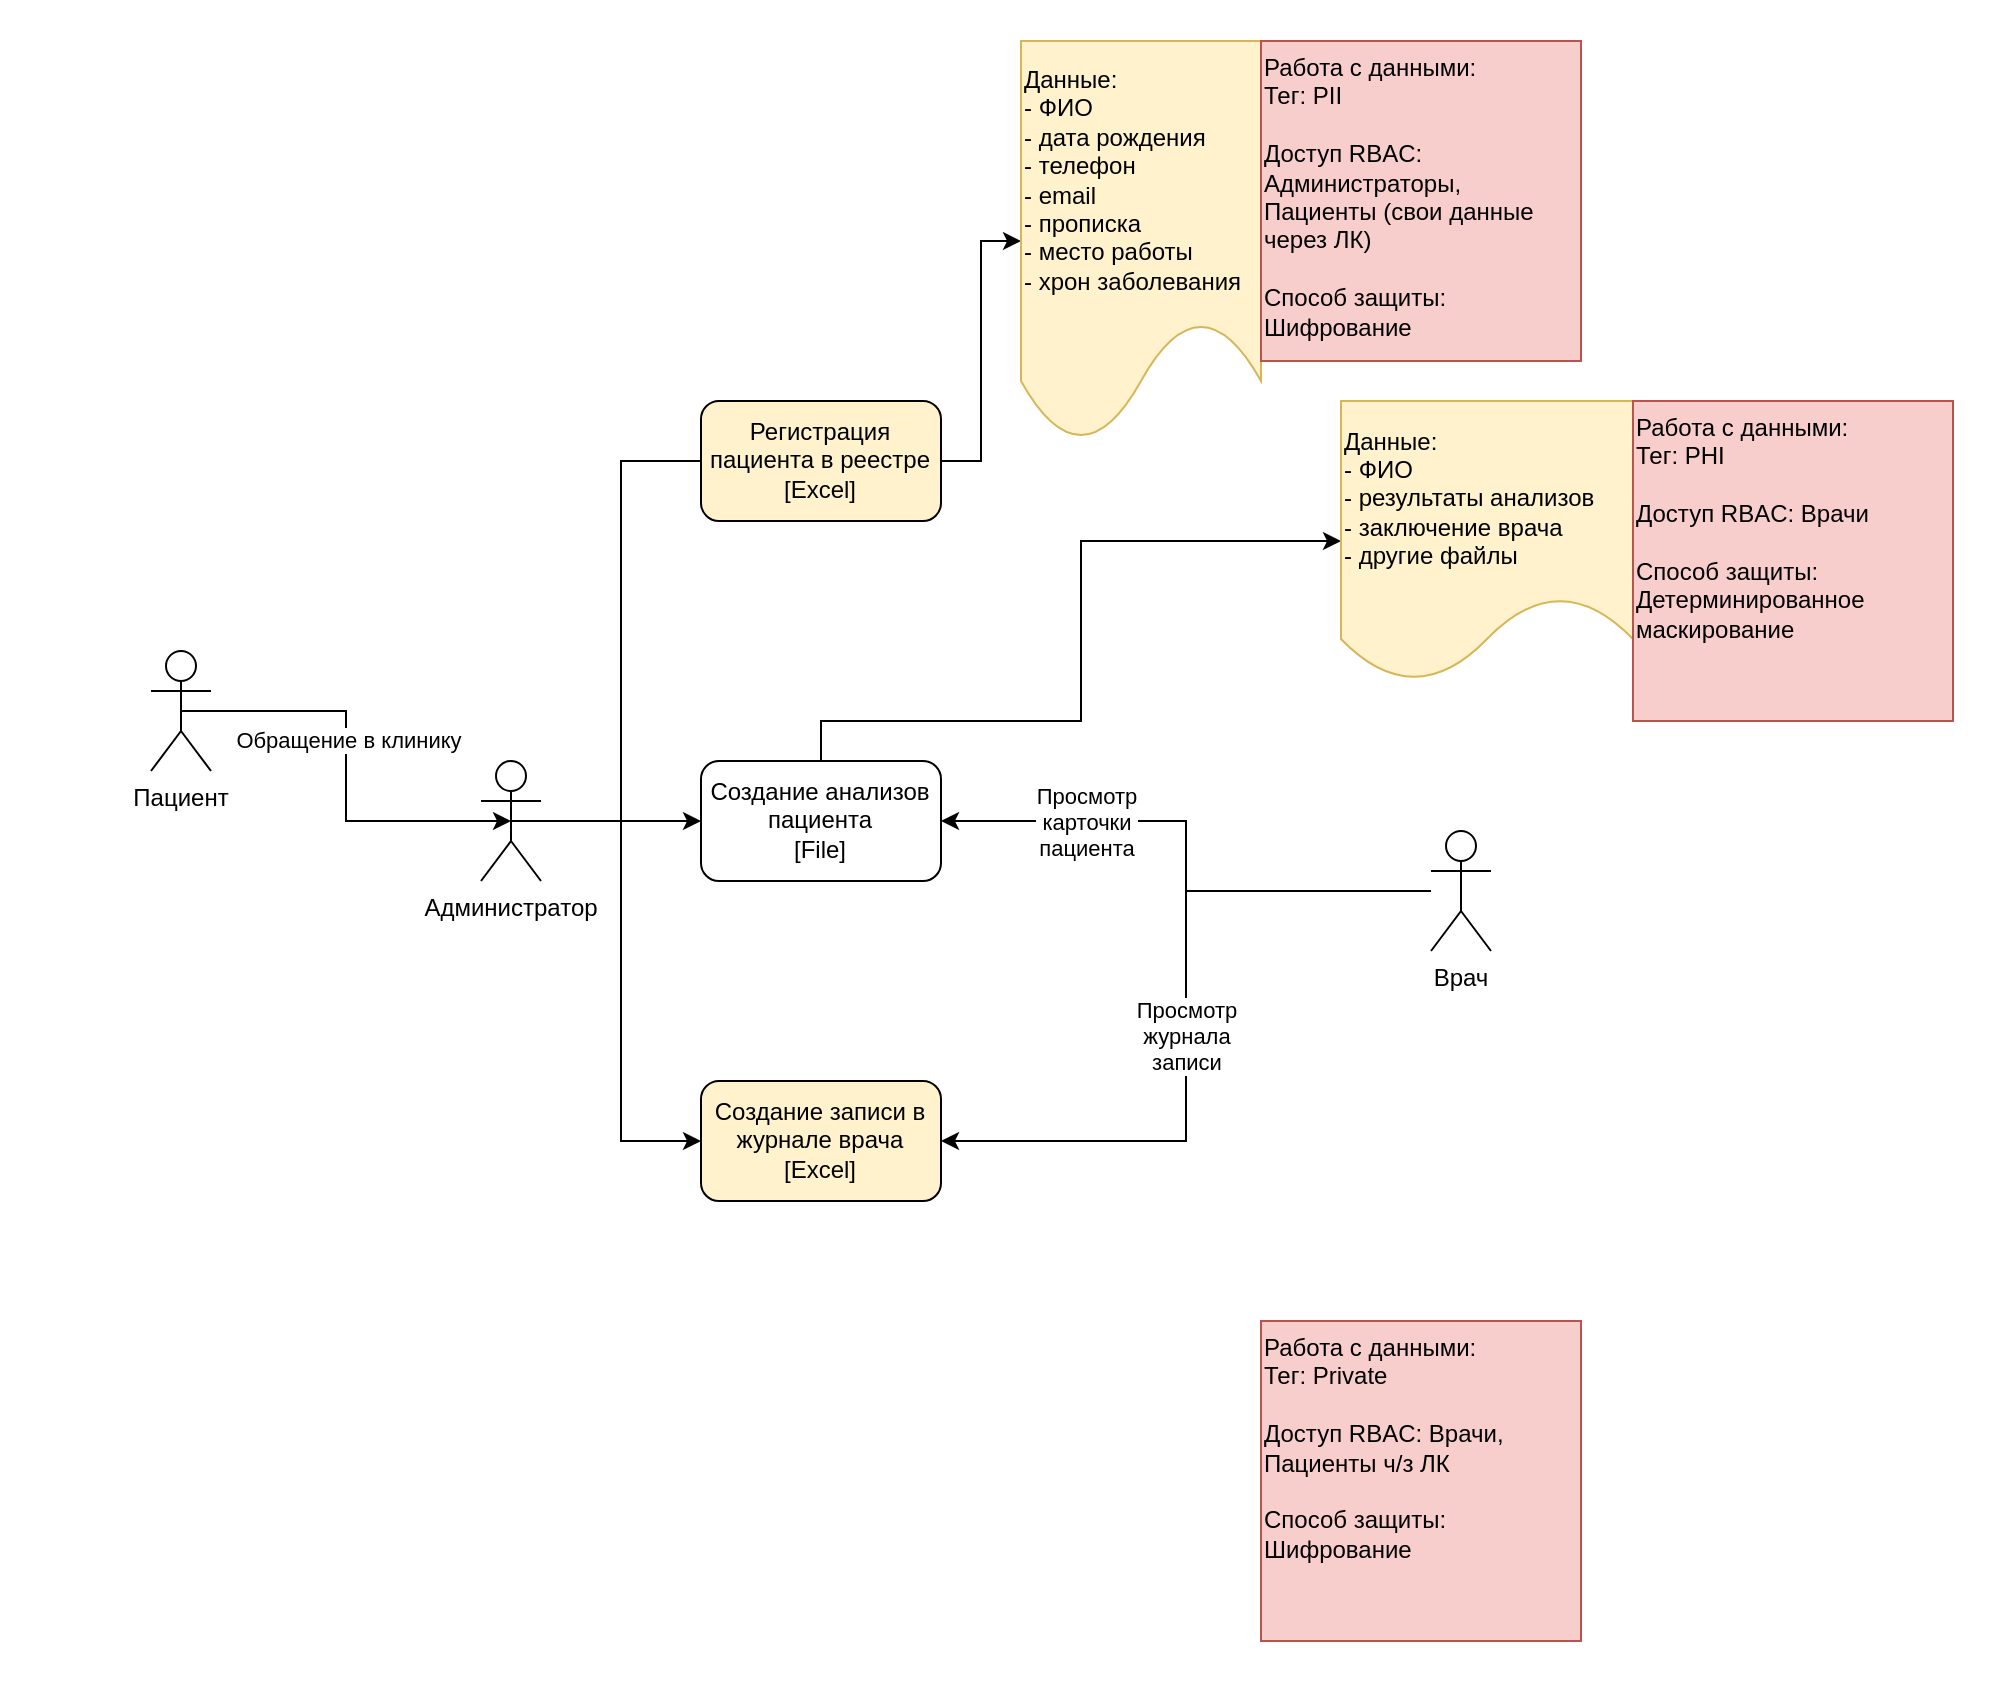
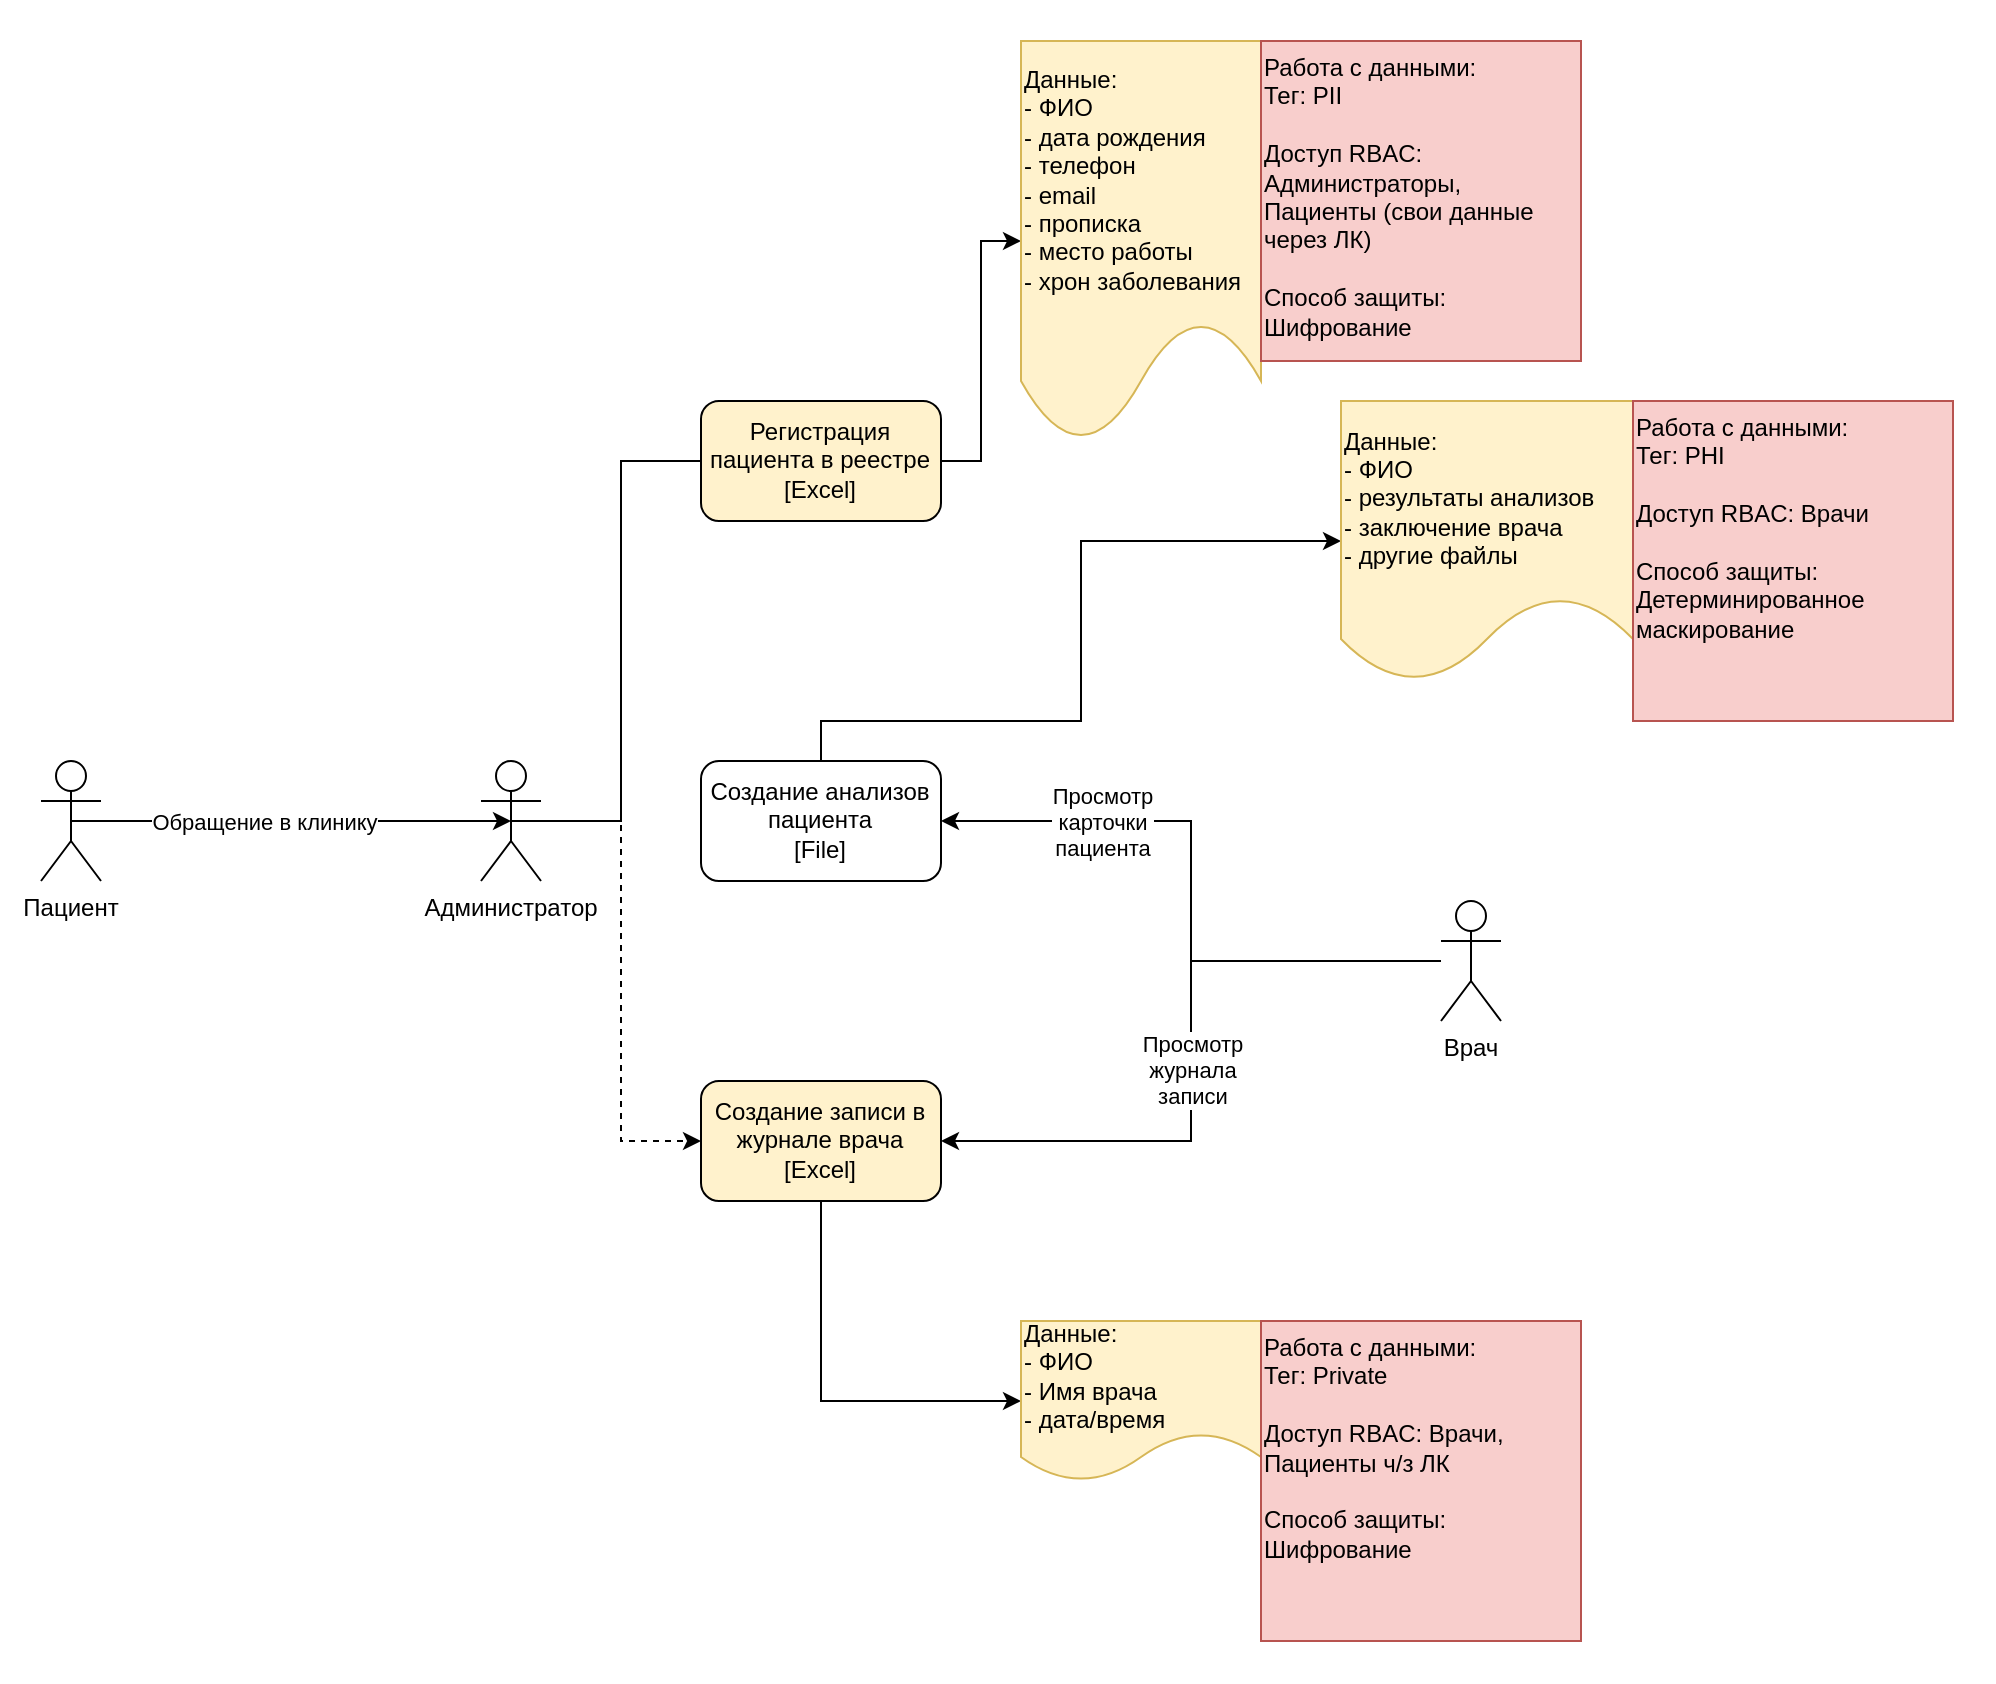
node "Пациент": moved (181, 711) -> (71, 821)
edge "Администратор" -> "Создание анализов пациента [File]": removed
node "Врач": moved (1461, 891) -> (1471, 961)
edge "Администратор" -> "Создание записи в журнале врача [Excel]": style solid -> dashed
edge "Создание записи в журнале врача [Excel]" -> "Данные: - ФИО - Имя врача - дата/время": added
node "Данные: - ФИО - Имя врача - дата/время": added
